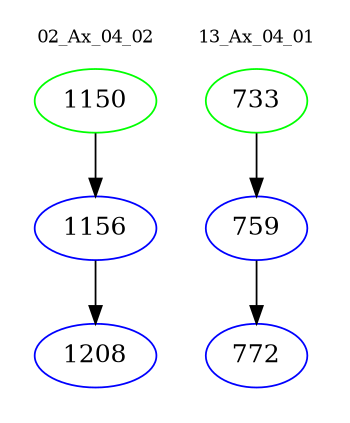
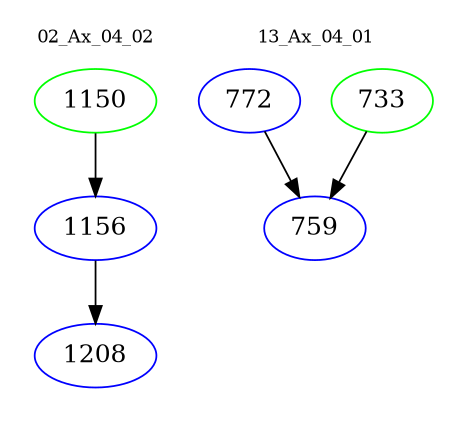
edge "759" -> "772": reversed
